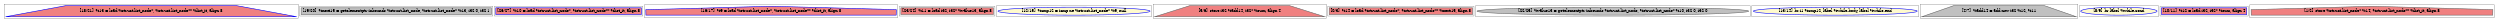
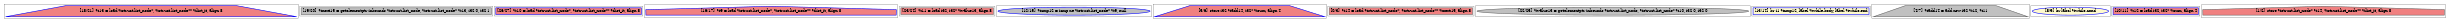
node "[12/15]  %cmp12 = icmp ne %struct.list_node* %9, null": fillcolor lemonchiffon -> grey
node "[5/6]  store i32 %add14, i32* %sum, align 4": color gray40 -> blue
node "[13/14]  br i1 %cmp12, label %while.body, label %while.end": shape ellipse -> box
